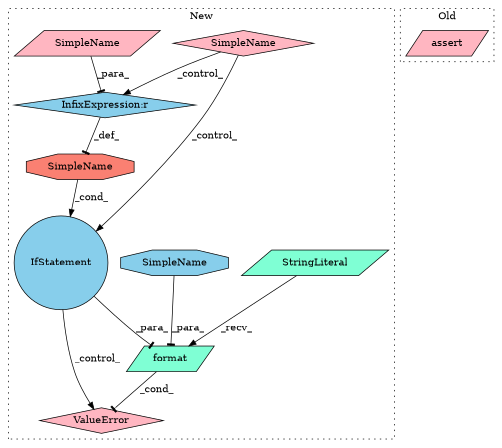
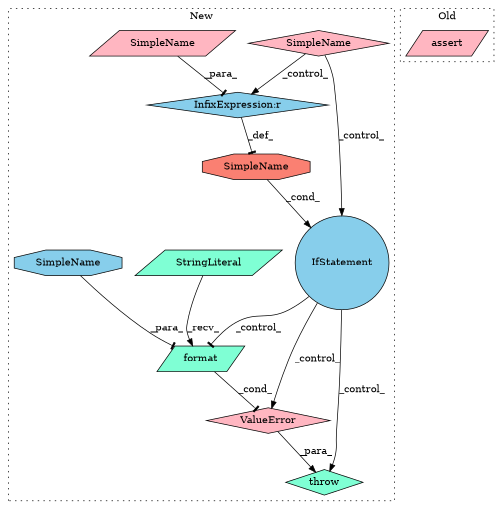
edge "IfStatement" -> "format": label "_para_" -> "_control_"
node "throw": added
